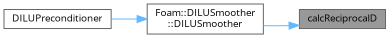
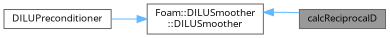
edge "Foam::DILUSmoother ::DILUSmoother" -> "calcReciprocalD": reversed
